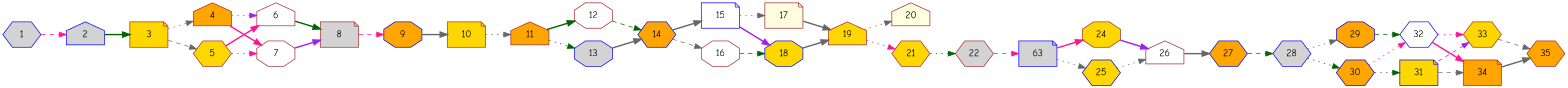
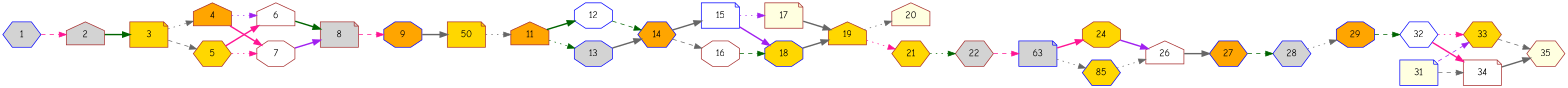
node "12": color brown -> blue
edge "15" -> "17": color gray40 -> purple
node "2": color blue -> brown
node "10": label "10" -> "50"
node "35": fillcolor orange -> lightyellow
node "25": label "25" -> "85"
node "30": removed
node "31": fillcolor gold -> lightyellow
node "34": fillcolor orange -> white
